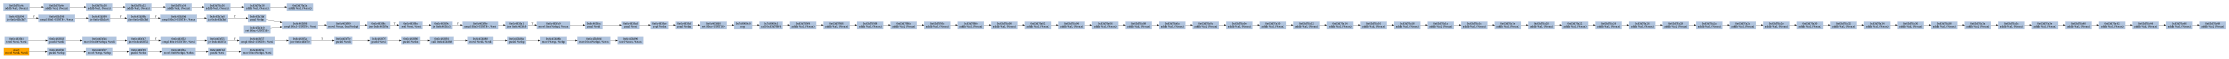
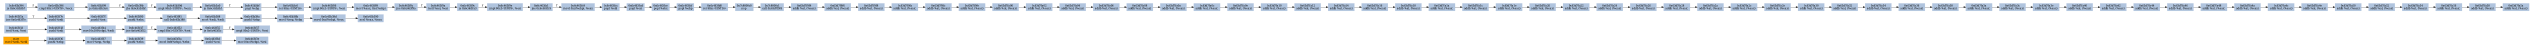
node "0x63d7fa4a addb %al, (%eax)": added
edge "0x6c45b3bf popl %ebp" -> "0x6c463f86 cmpl $0x1<UINT8>, %esi": now "0x6c45b3bf popl %ebp" -> "0x6c45b3c0 ret $0xc<UINT16>"
edge "0x6c463f57 cmpl $0x2<UINT8>, %esi" -> "0x6c463f5a jne 0x6c463f7e": removed
